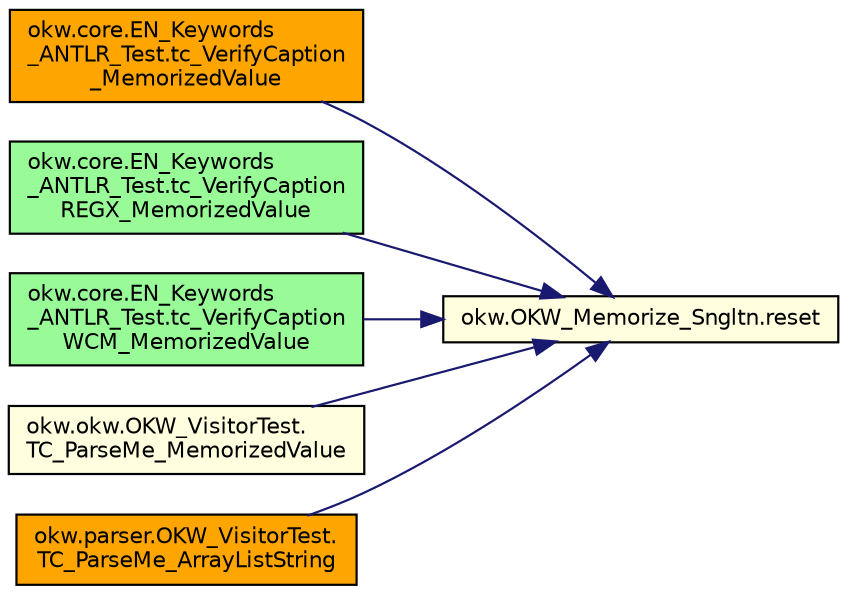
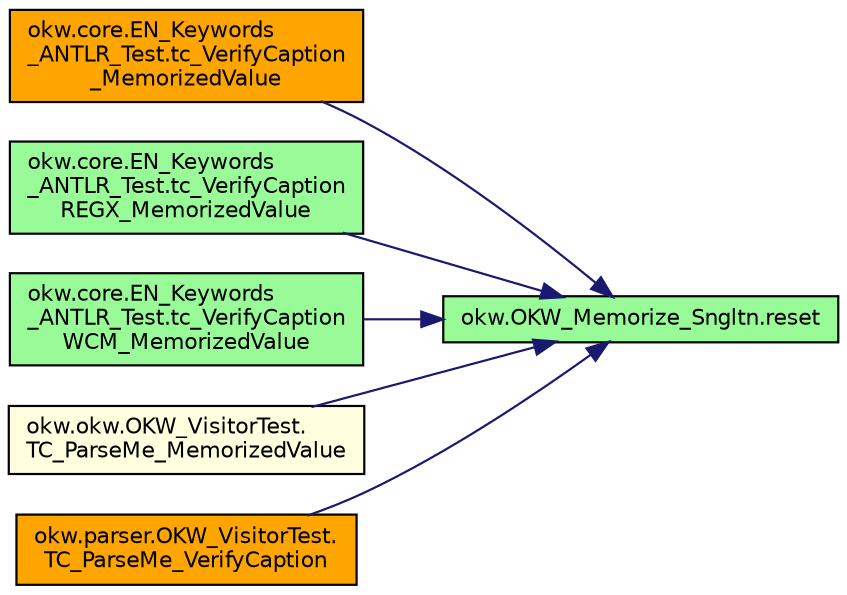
node "okw.OKW_Memorize_Sngltn.reset": fillcolor lightyellow -> palegreen
node "okw.parser.OKW_VisitorTest. TC_ParseMe_ArrayListString": label "okw.parser.OKW_VisitorTest. TC_ParseMe_ArrayListString" -> "okw.parser.OKW_VisitorTest. TC_ParseMe_VerifyCaption"
